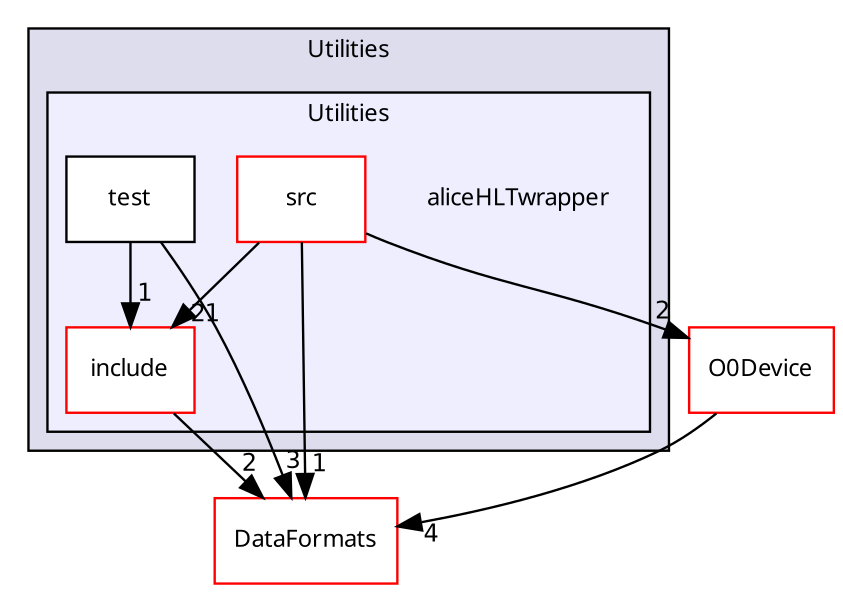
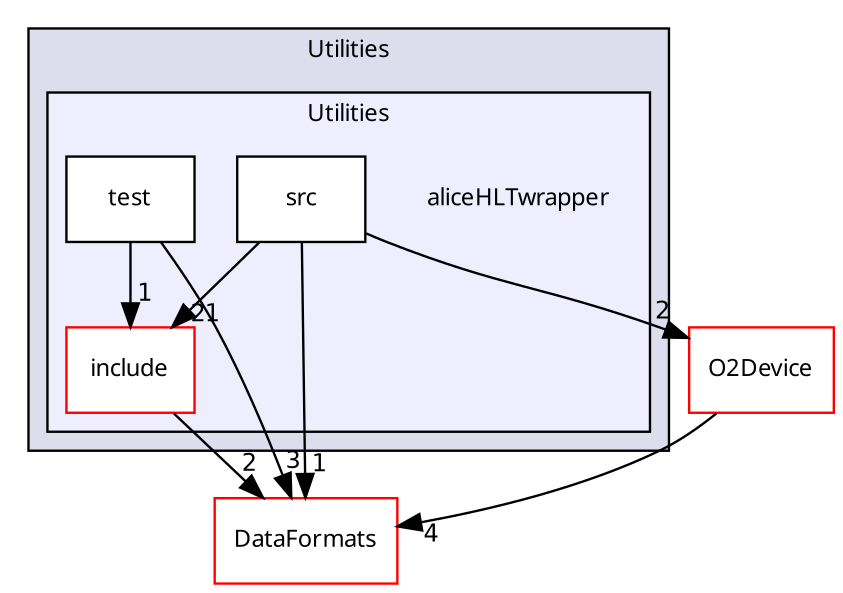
node "src": color red -> black
node "O0Device": label "O0Device" -> "O2Device"
